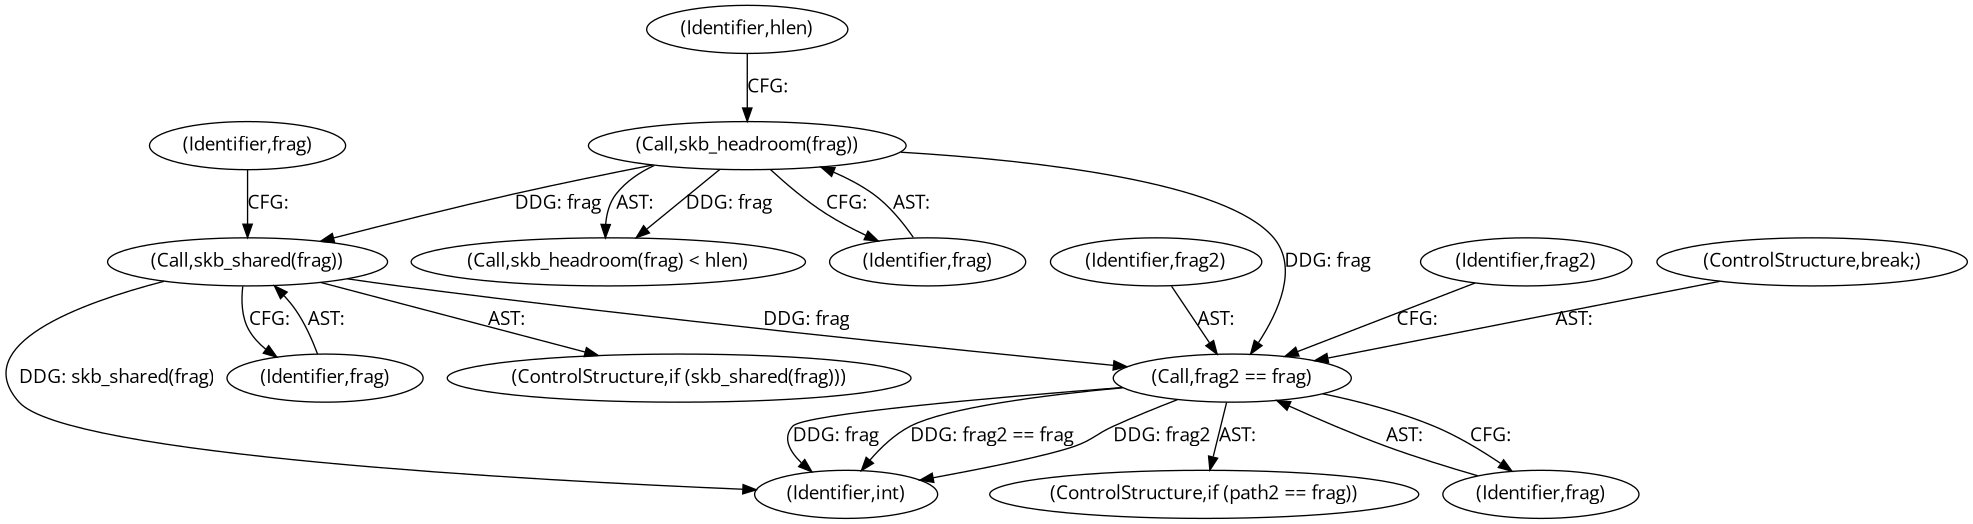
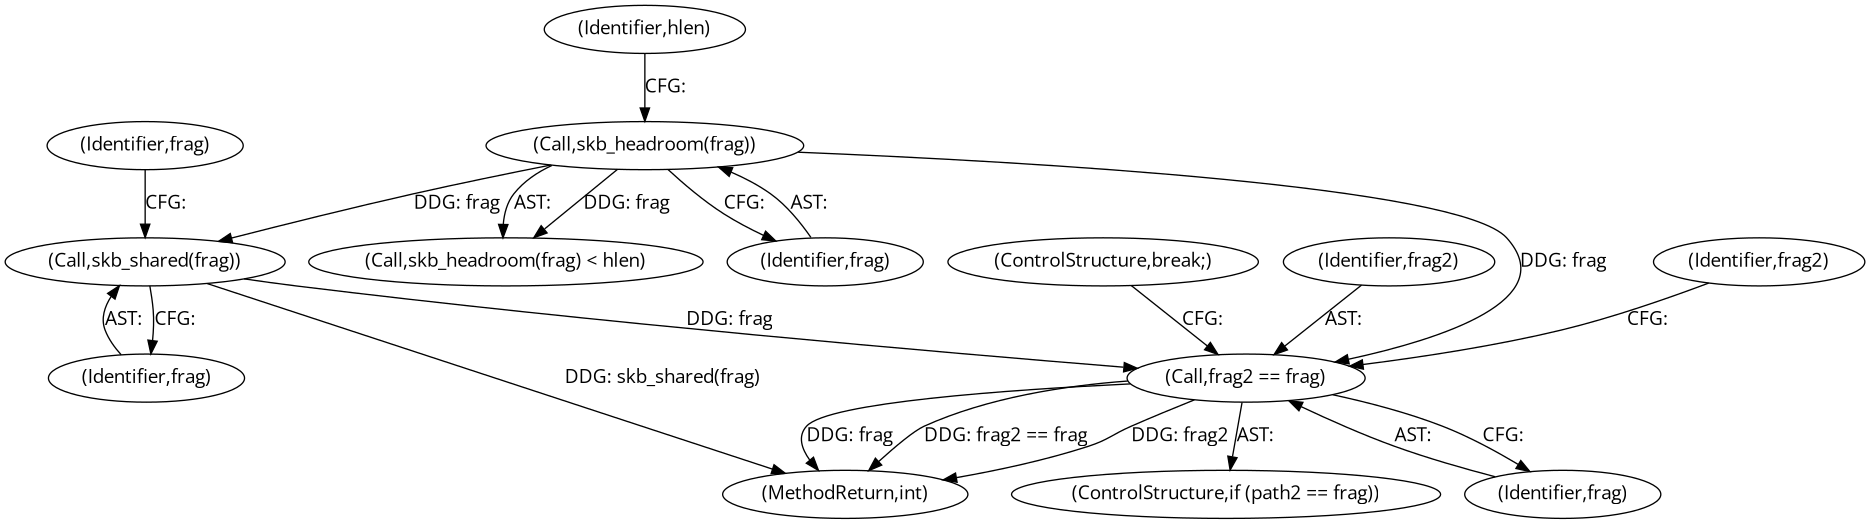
edge "(ControlStructure,break;)" -> "(Call,frag2 == frag)": label "AST: " -> "CFG: "
node "(ControlStructure,if (skb_shared(frag)))": removed
node "(Identifier,int)": label "(Identifier,int)" -> "(MethodReturn,int)"
